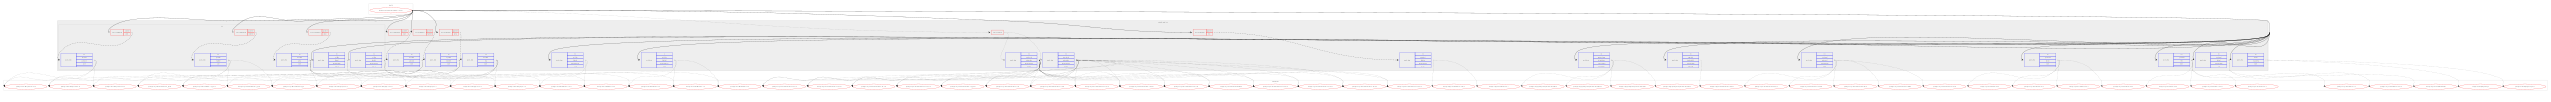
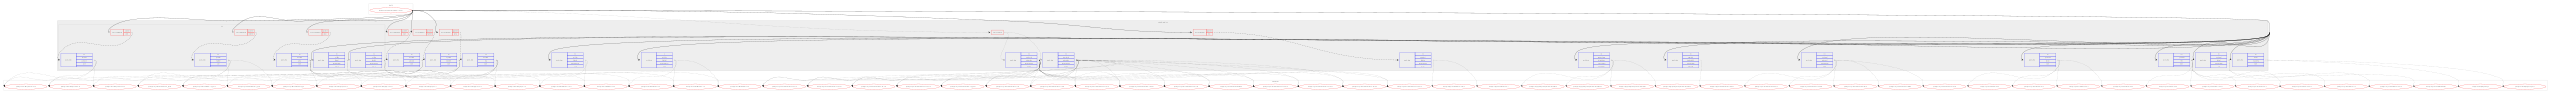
node "portage://sys-devel/flex-2.6.4-r1": added
